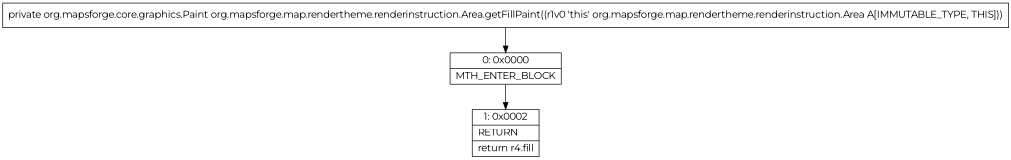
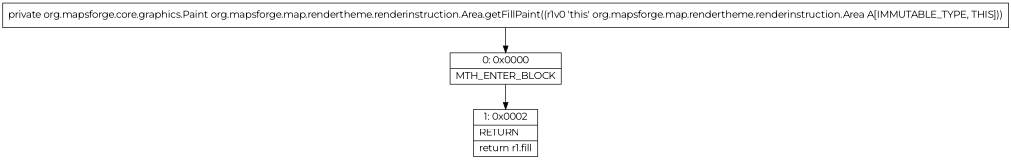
node "1: 0x0002": text "return r4.fill" -> "return r1.fill"
